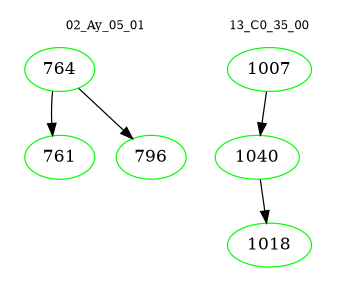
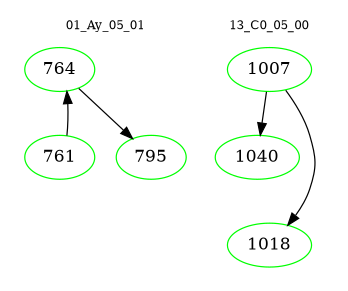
cluster "02_Ay_05_01": label "02_Ay_05_01" -> "01_Ay_05_01"
cluster "13_C0_35_00": label "13_C0_35_00" -> "13_C0_05_00"
edge "764" -> "761": reversed
node "796": label "796" -> "795"
edge "1040" -> "1018": now "1007" -> "1018"
